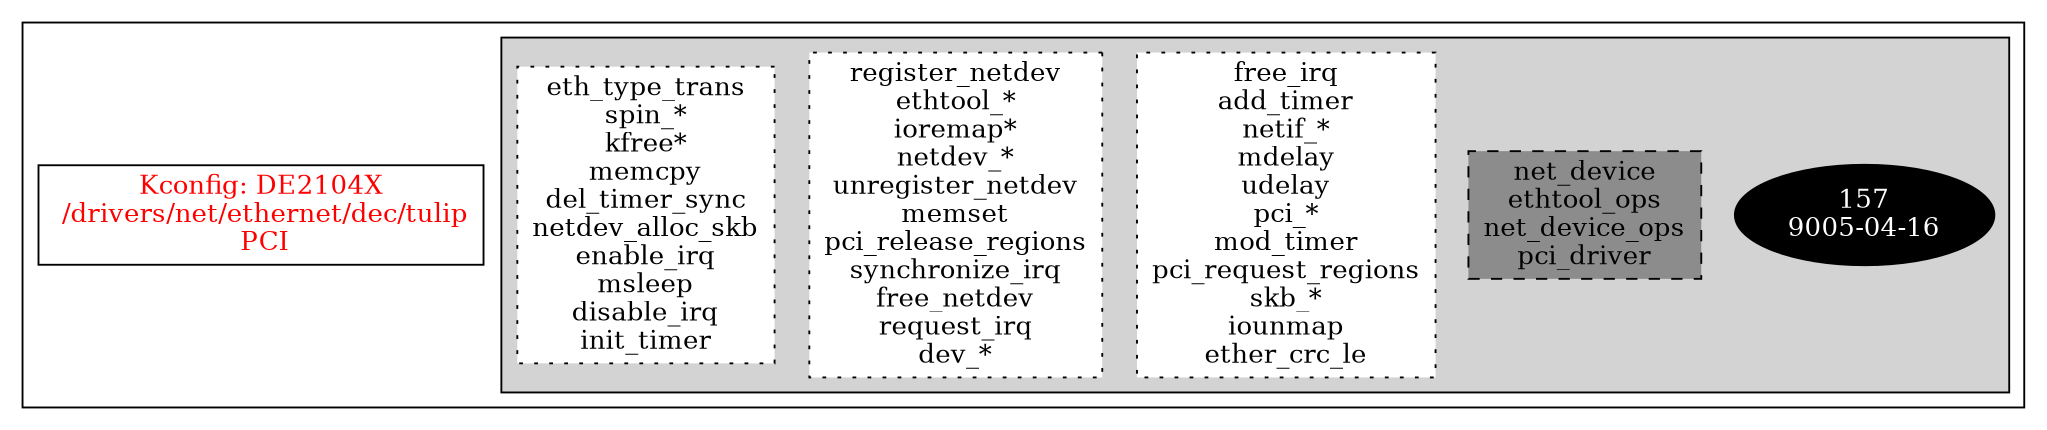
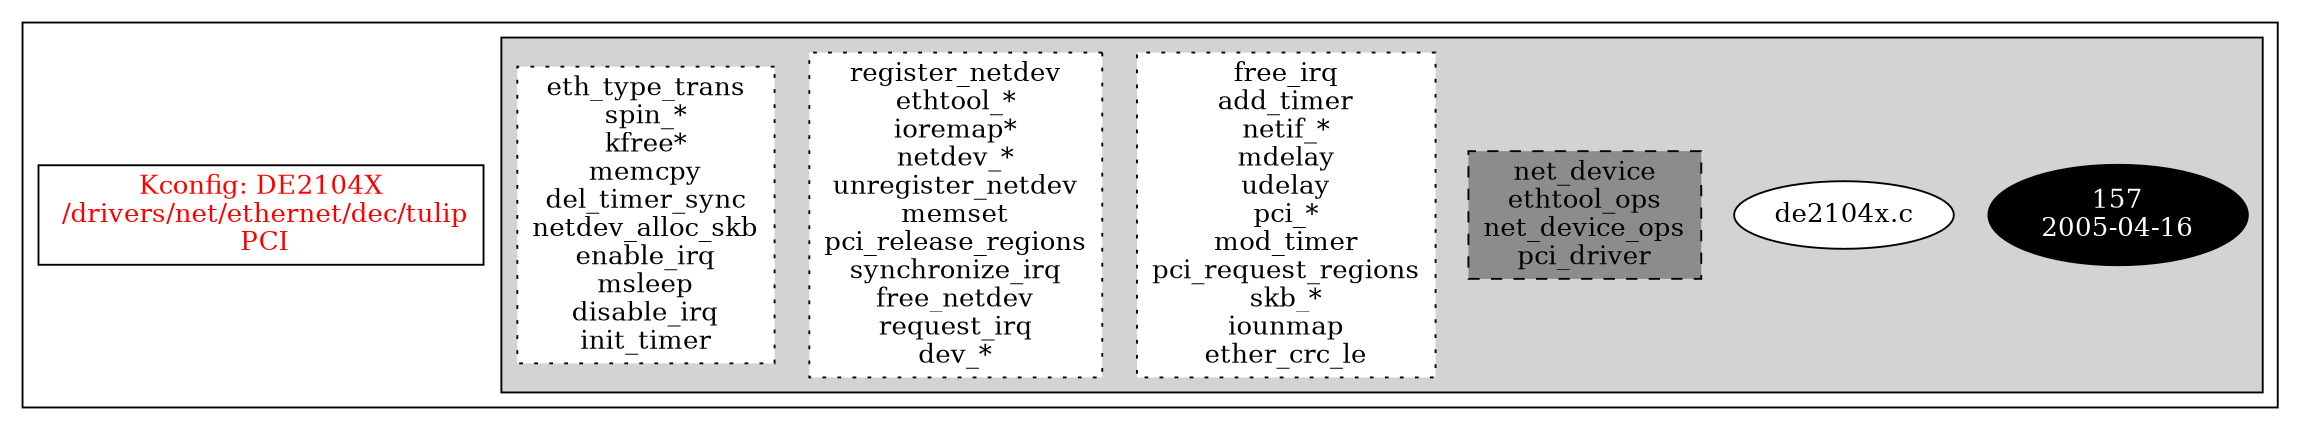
node "de2104x.c": added
node "157 9005-04-16": label "157 9005-04-16" -> "157 2005-04-16"
